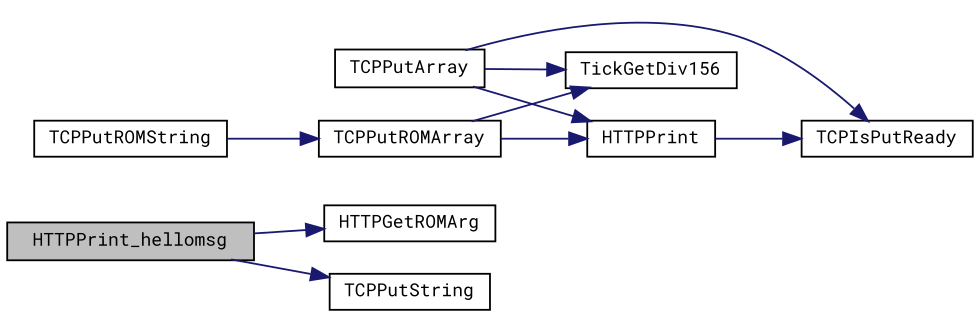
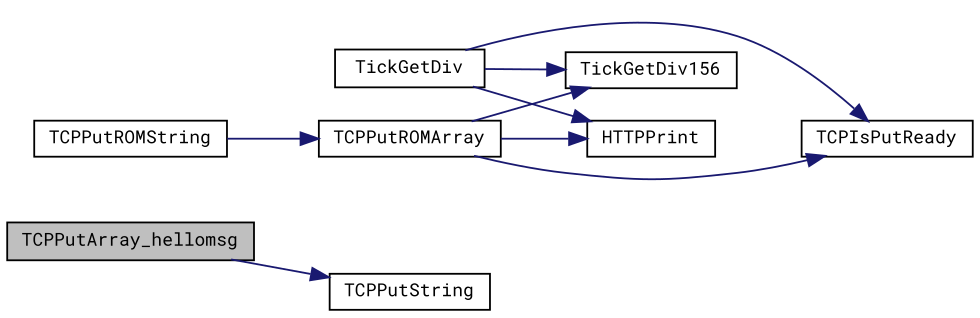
node "TCPPutArray": label "TCPPutArray" -> "TickGetDiv"
edge "HTTPPrint" -> "TCPIsPutReady": now "TCPPutROMArray" -> "TCPIsPutReady"
node "HTTPGetROMArg": removed
node "HTTPPrint_hellomsg": label "HTTPPrint_hellomsg" -> "TCPPutArray_hellomsg"
